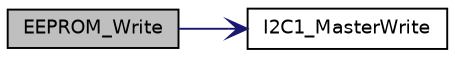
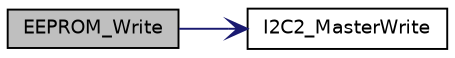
node "I2C1_MasterWrite": label "I2C1_MasterWrite" -> "I2C2_MasterWrite"
